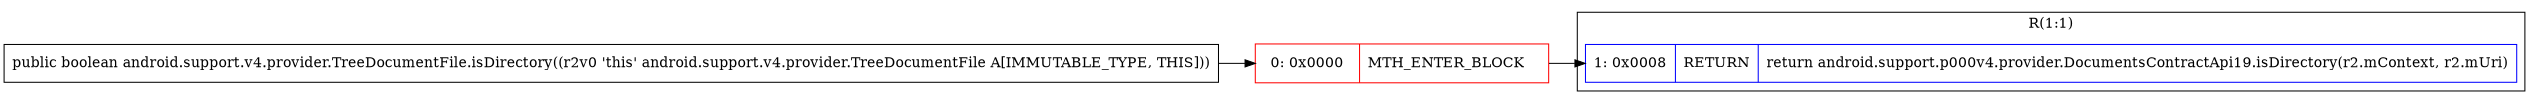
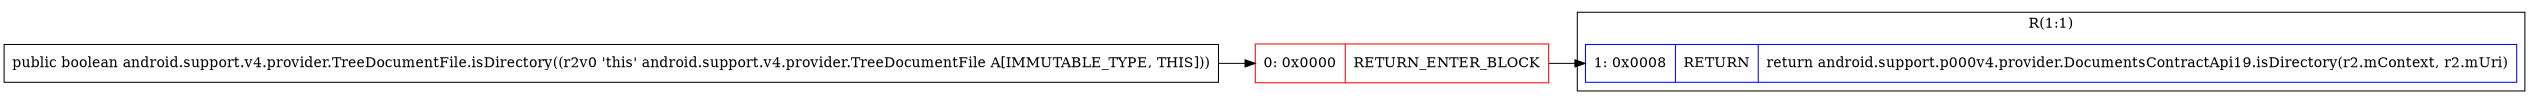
node "0: 0x0000": text "MTH_ENTER_BLOCK" -> "RETURN_ENTER_BLOCK"
